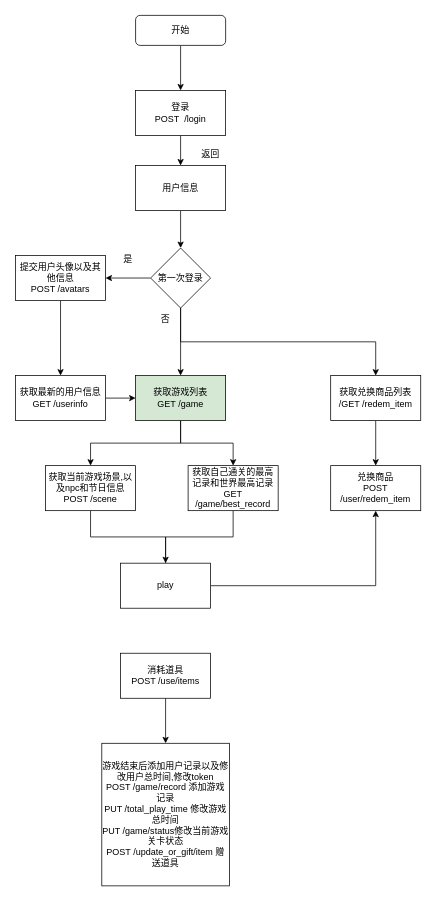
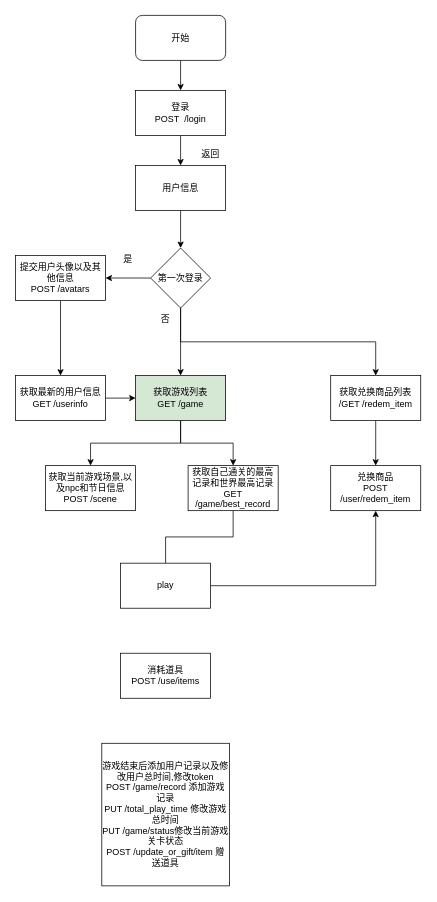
node "开始": size 90x30 -> 90x45
edge "获取当前游戏场景,以及npc和节日信息 POST /scene" -> "play": removed
edge "消耗道具 POST /use/items" -> "游戏结束后添加用户记录以及修改用户总时间,修改token POST /game/record 添加游戏记录 PUT /total_play_time 修改游戏总时间 PUT /game/status修改当前游戏关卡状态 POST /update_or_gift/item 赠送道具": removed
